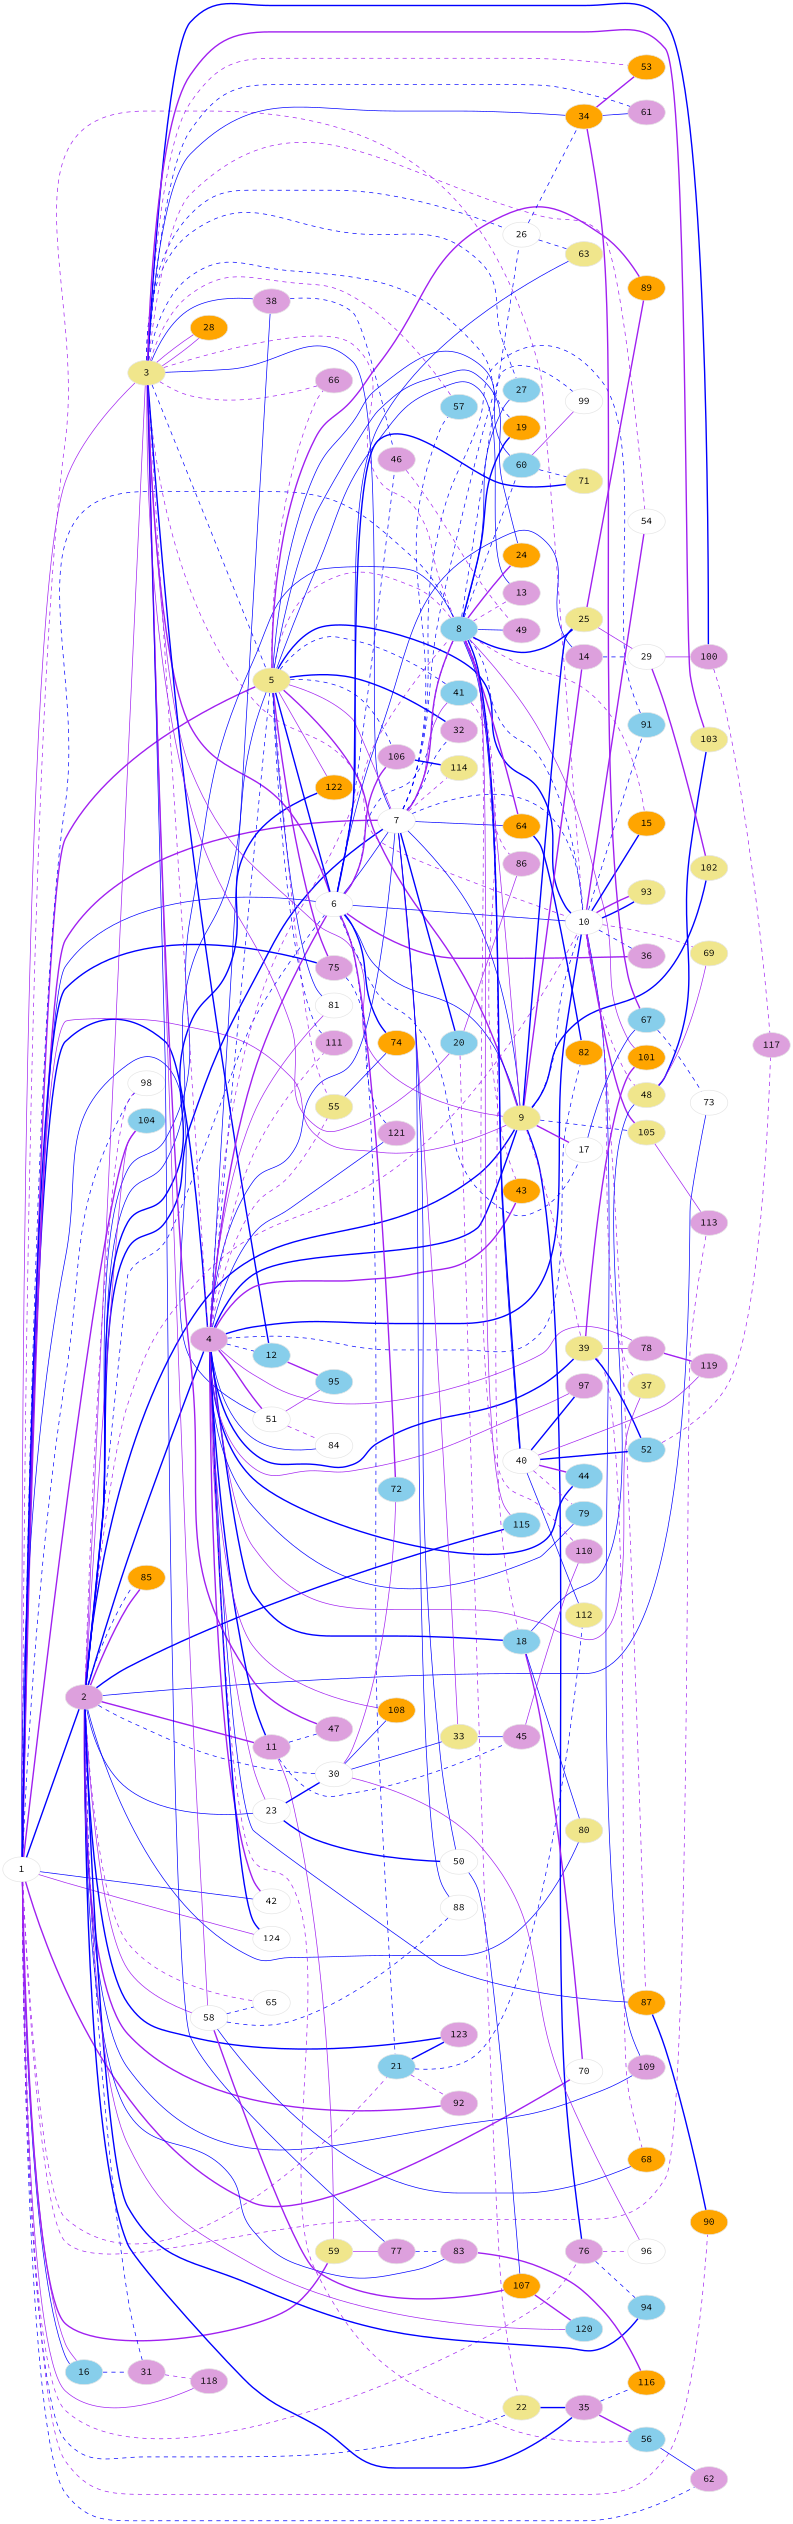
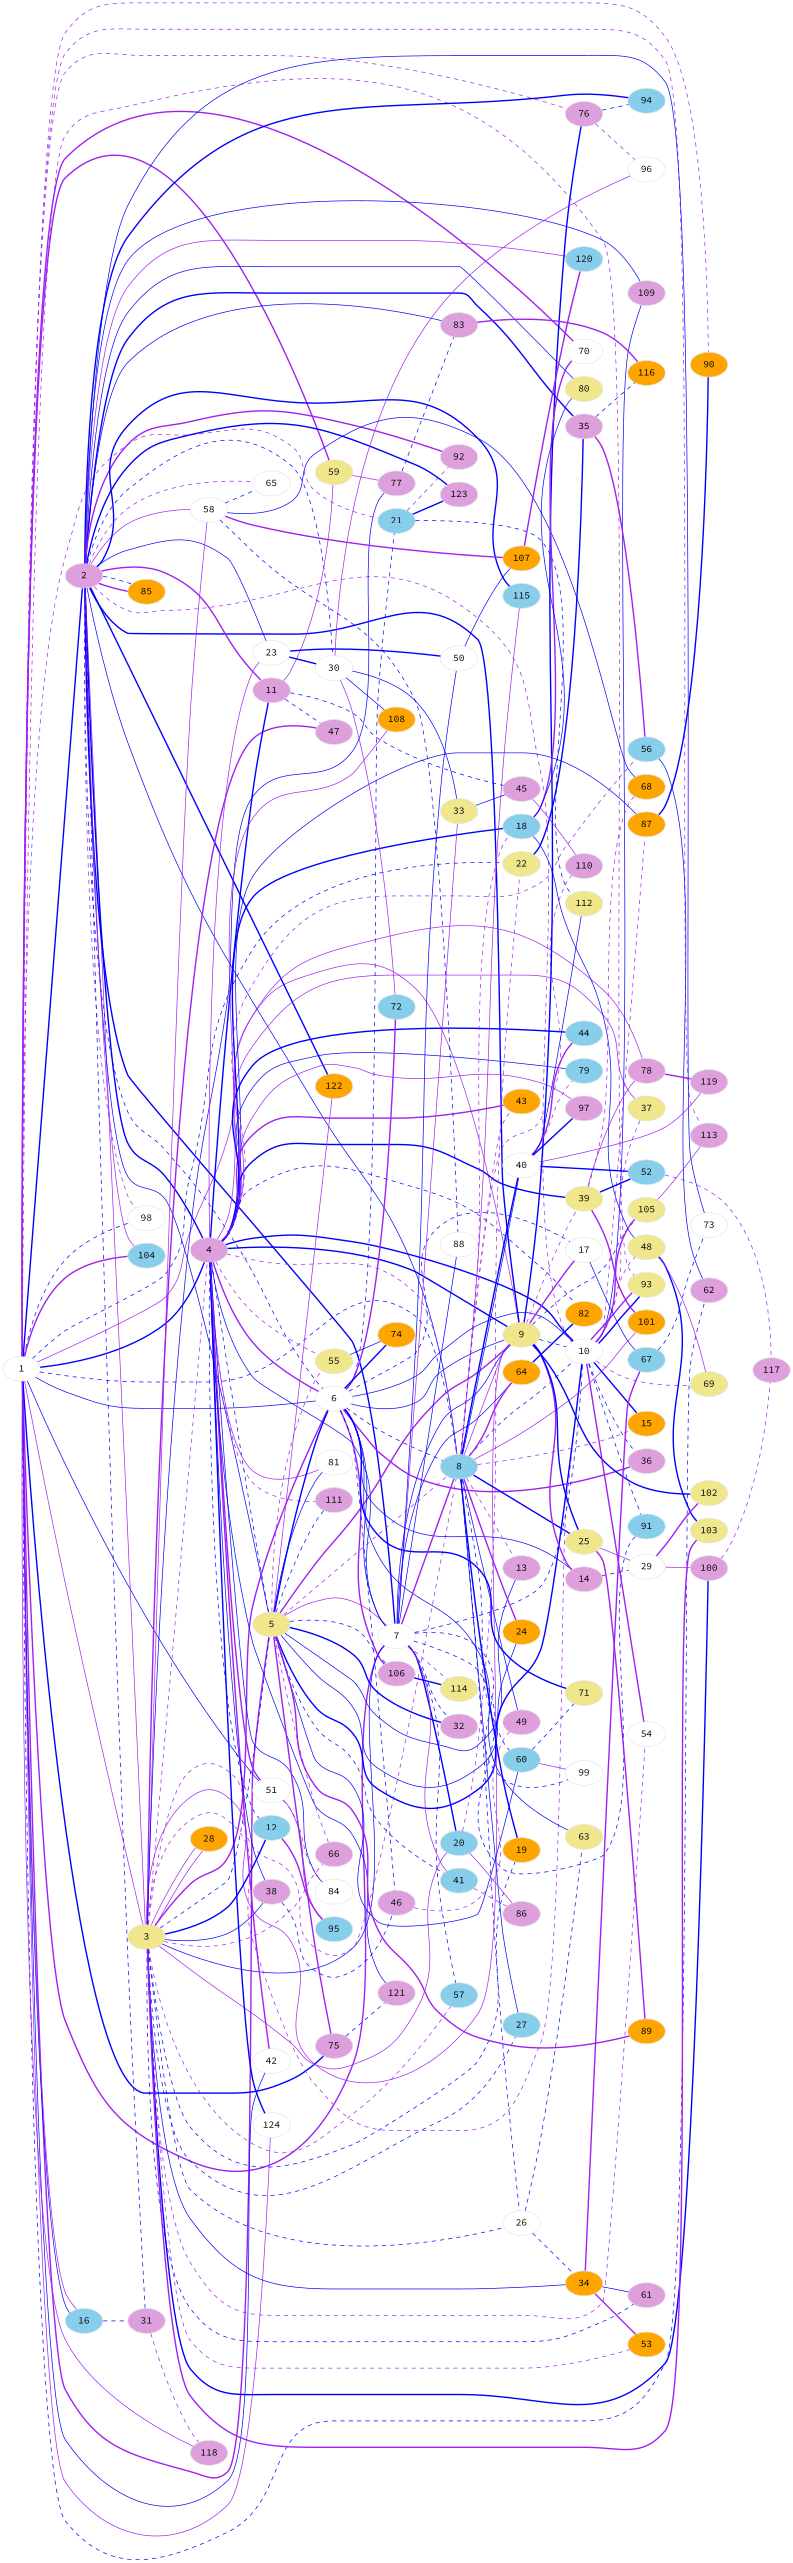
edge "10" -- "1": now "93" -- "1"
